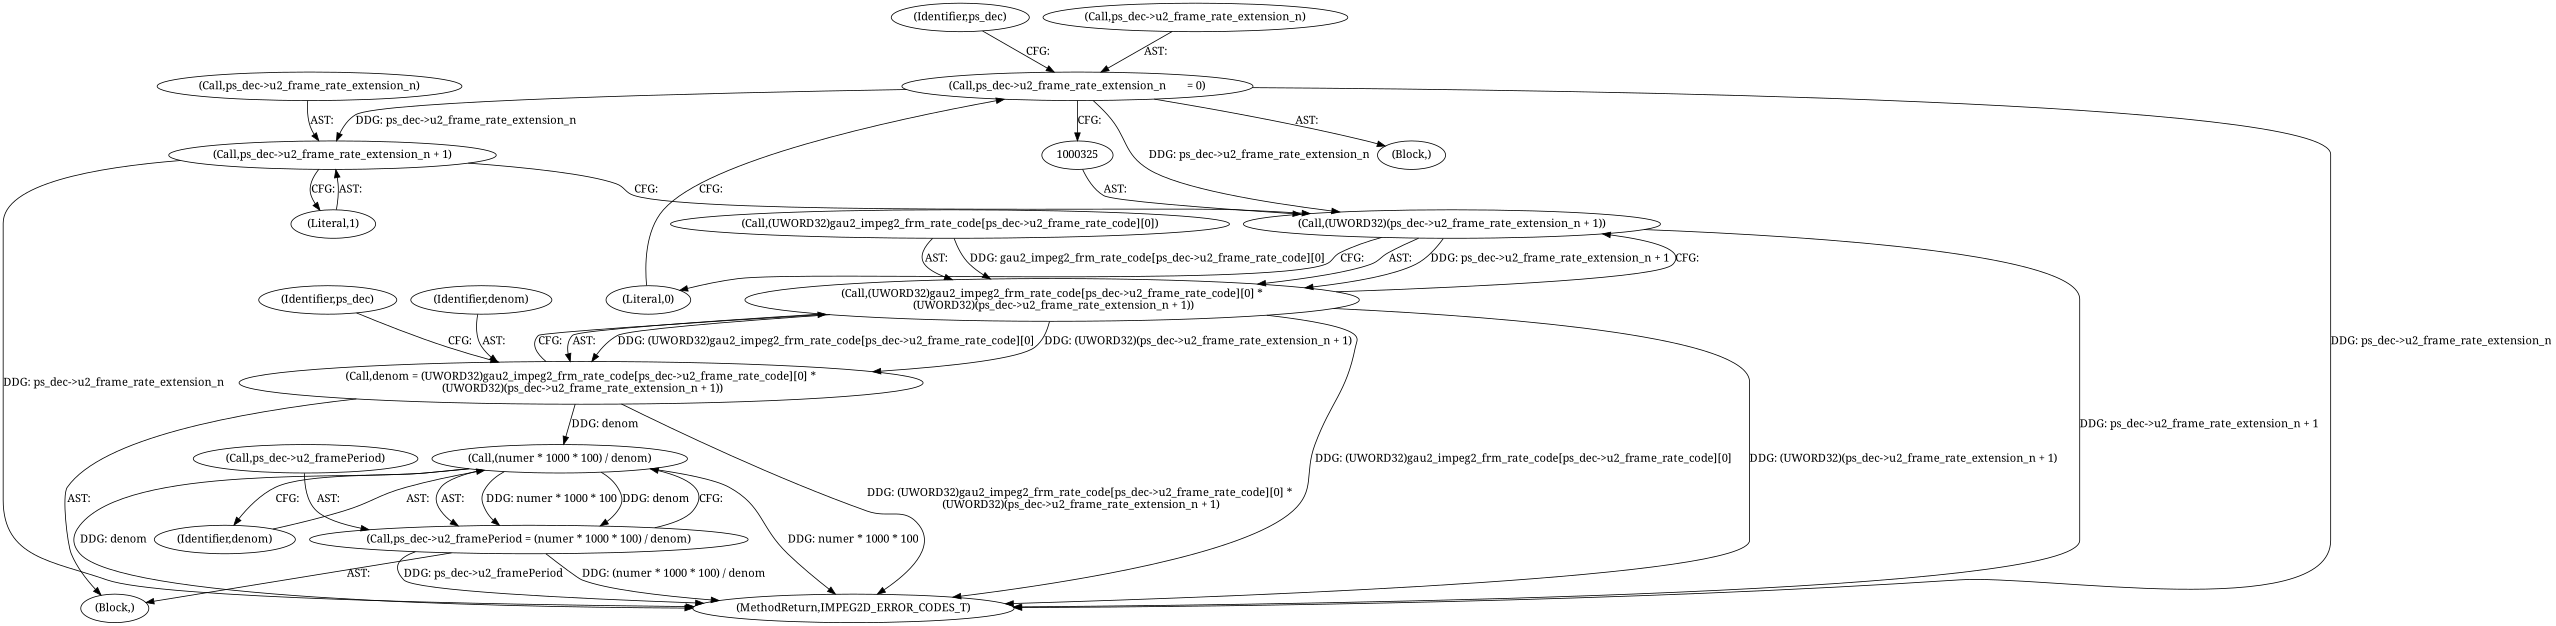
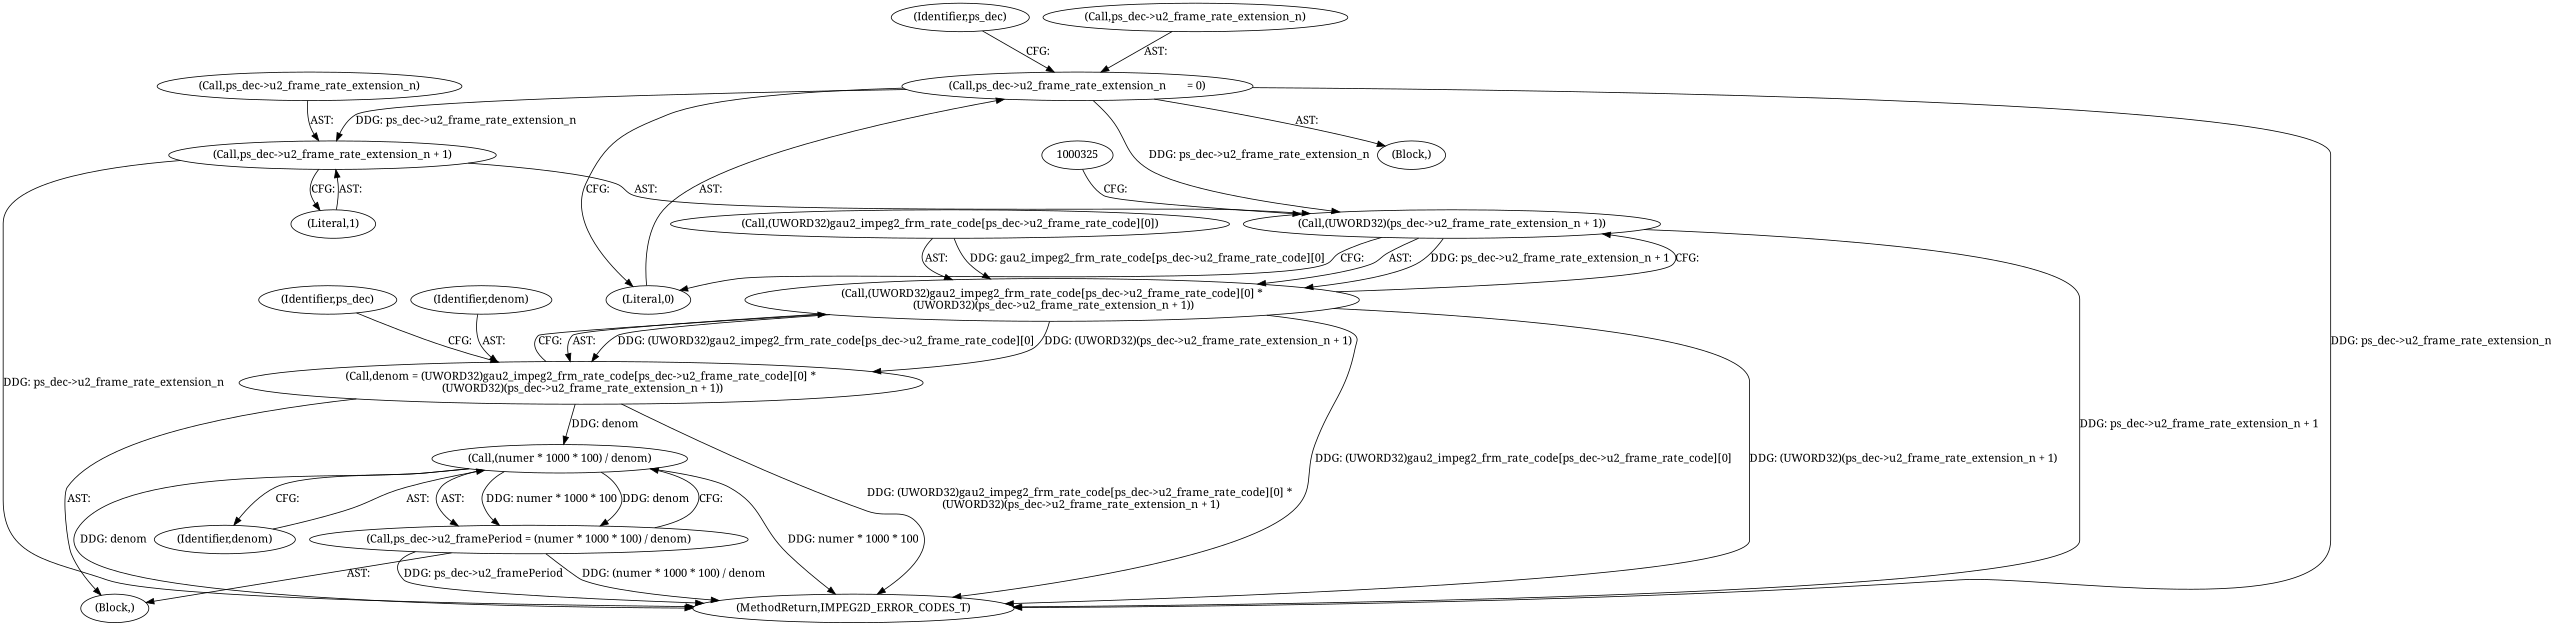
edge "(Call,ps_dec->u2_frame_rate_extension_n       = 0)" -> "1000325": now "(Call,ps_dec->u2_frame_rate_extension_n       = 0)" -> "(Literal,0)"
edge "(Call,ps_dec->u2_frame_rate_extension_n + 1)" -> "(Call,(UWORD32)(ps_dec->u2_frame_rate_extension_n + 1))": label "CFG: " -> "AST: "
edge "(Literal,0)" -> "(Call,ps_dec->u2_frame_rate_extension_n       = 0)": label "CFG: " -> "AST: "
edge "1000325" -> "(Call,(UWORD32)(ps_dec->u2_frame_rate_extension_n + 1))": label "AST: " -> "CFG: "
node "(Call,ps_dec->u2_framePeriod)": removed
